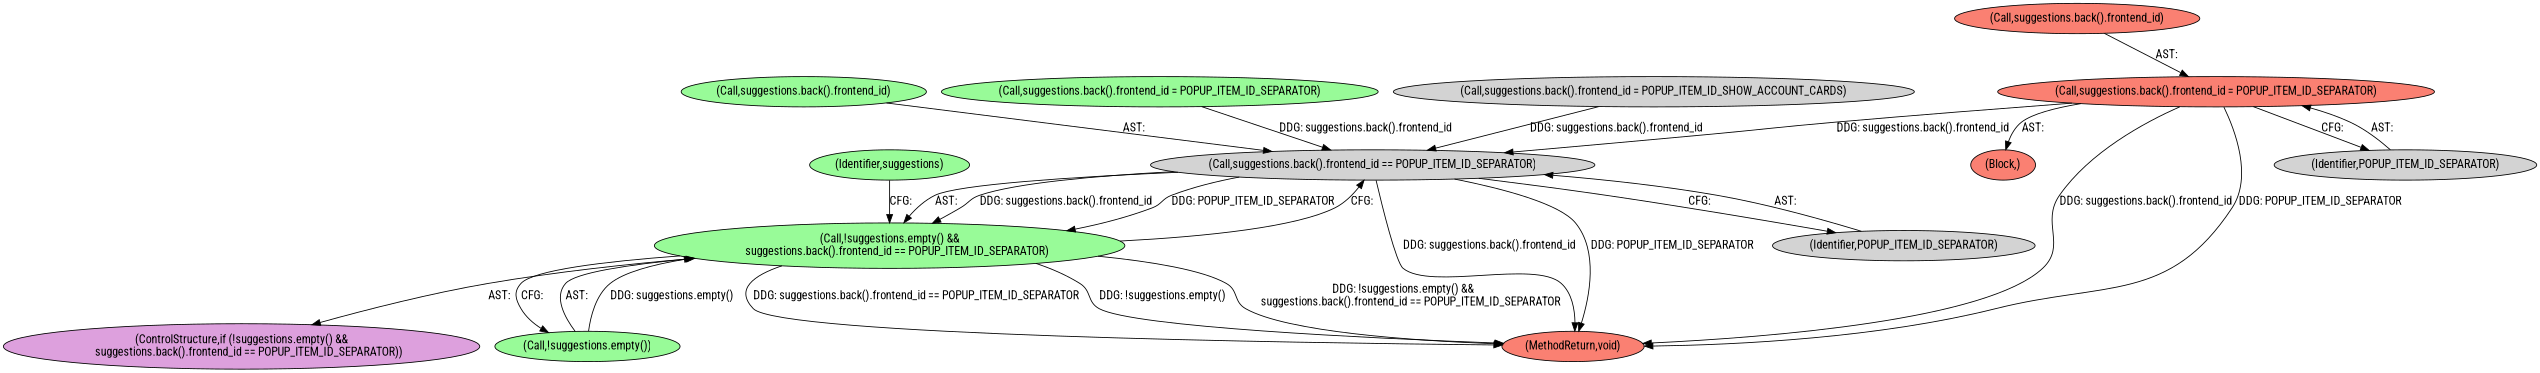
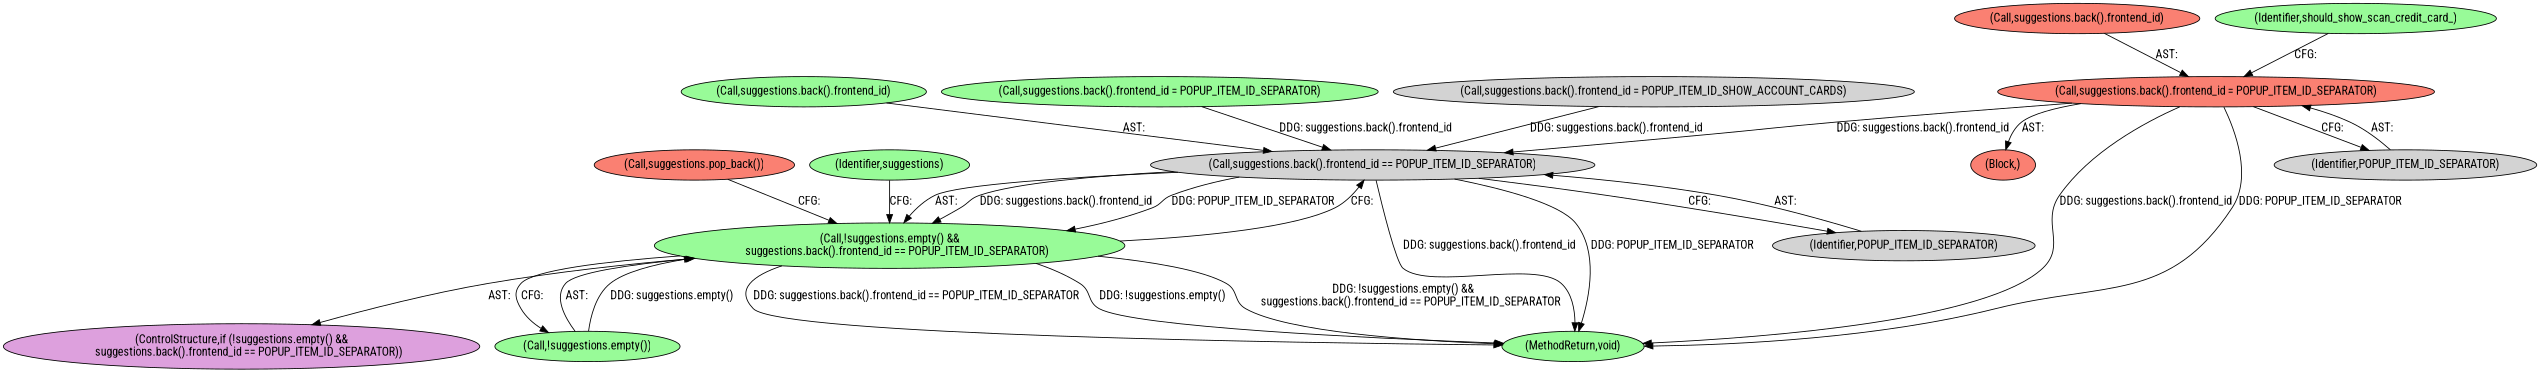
node "(Identifier,should_show_scan_credit_card_)": added
node "(Call,suggestions.pop_back())": added
node "(MethodReturn,void)": fillcolor salmon -> palegreen
